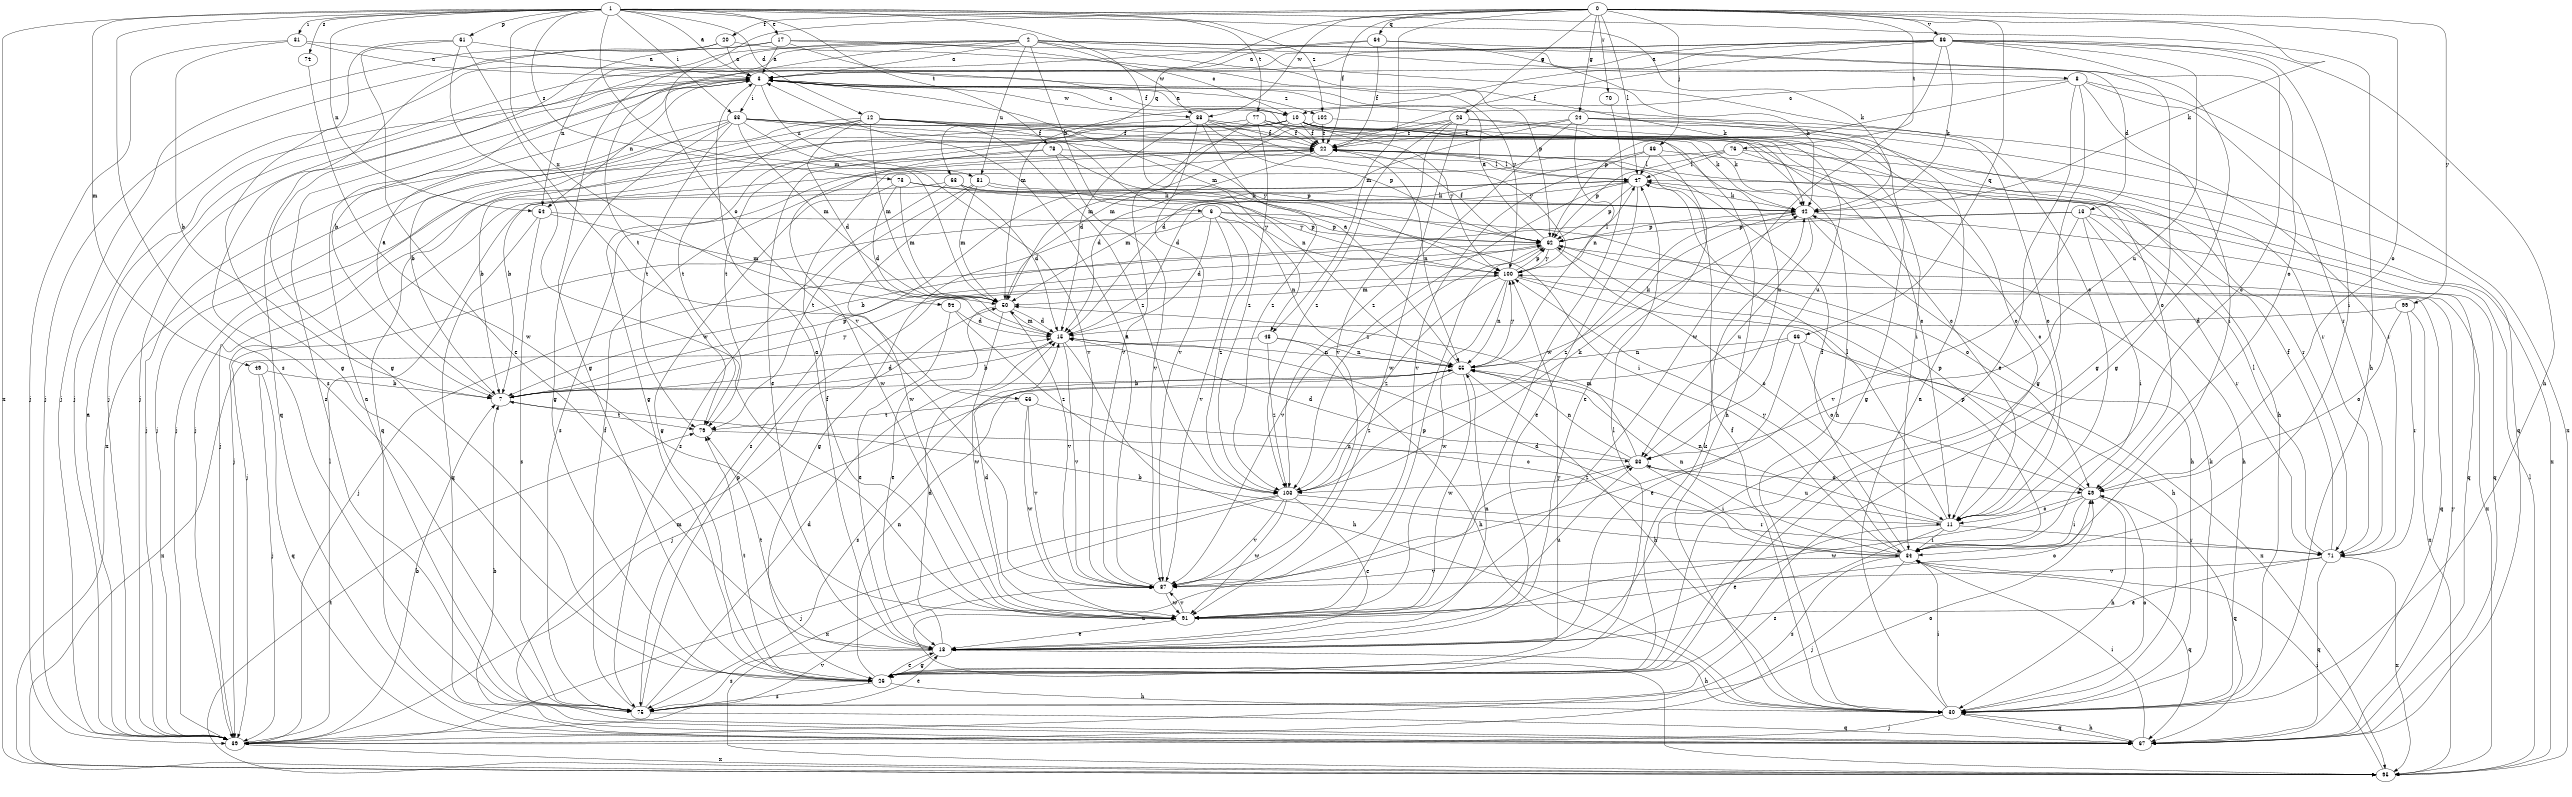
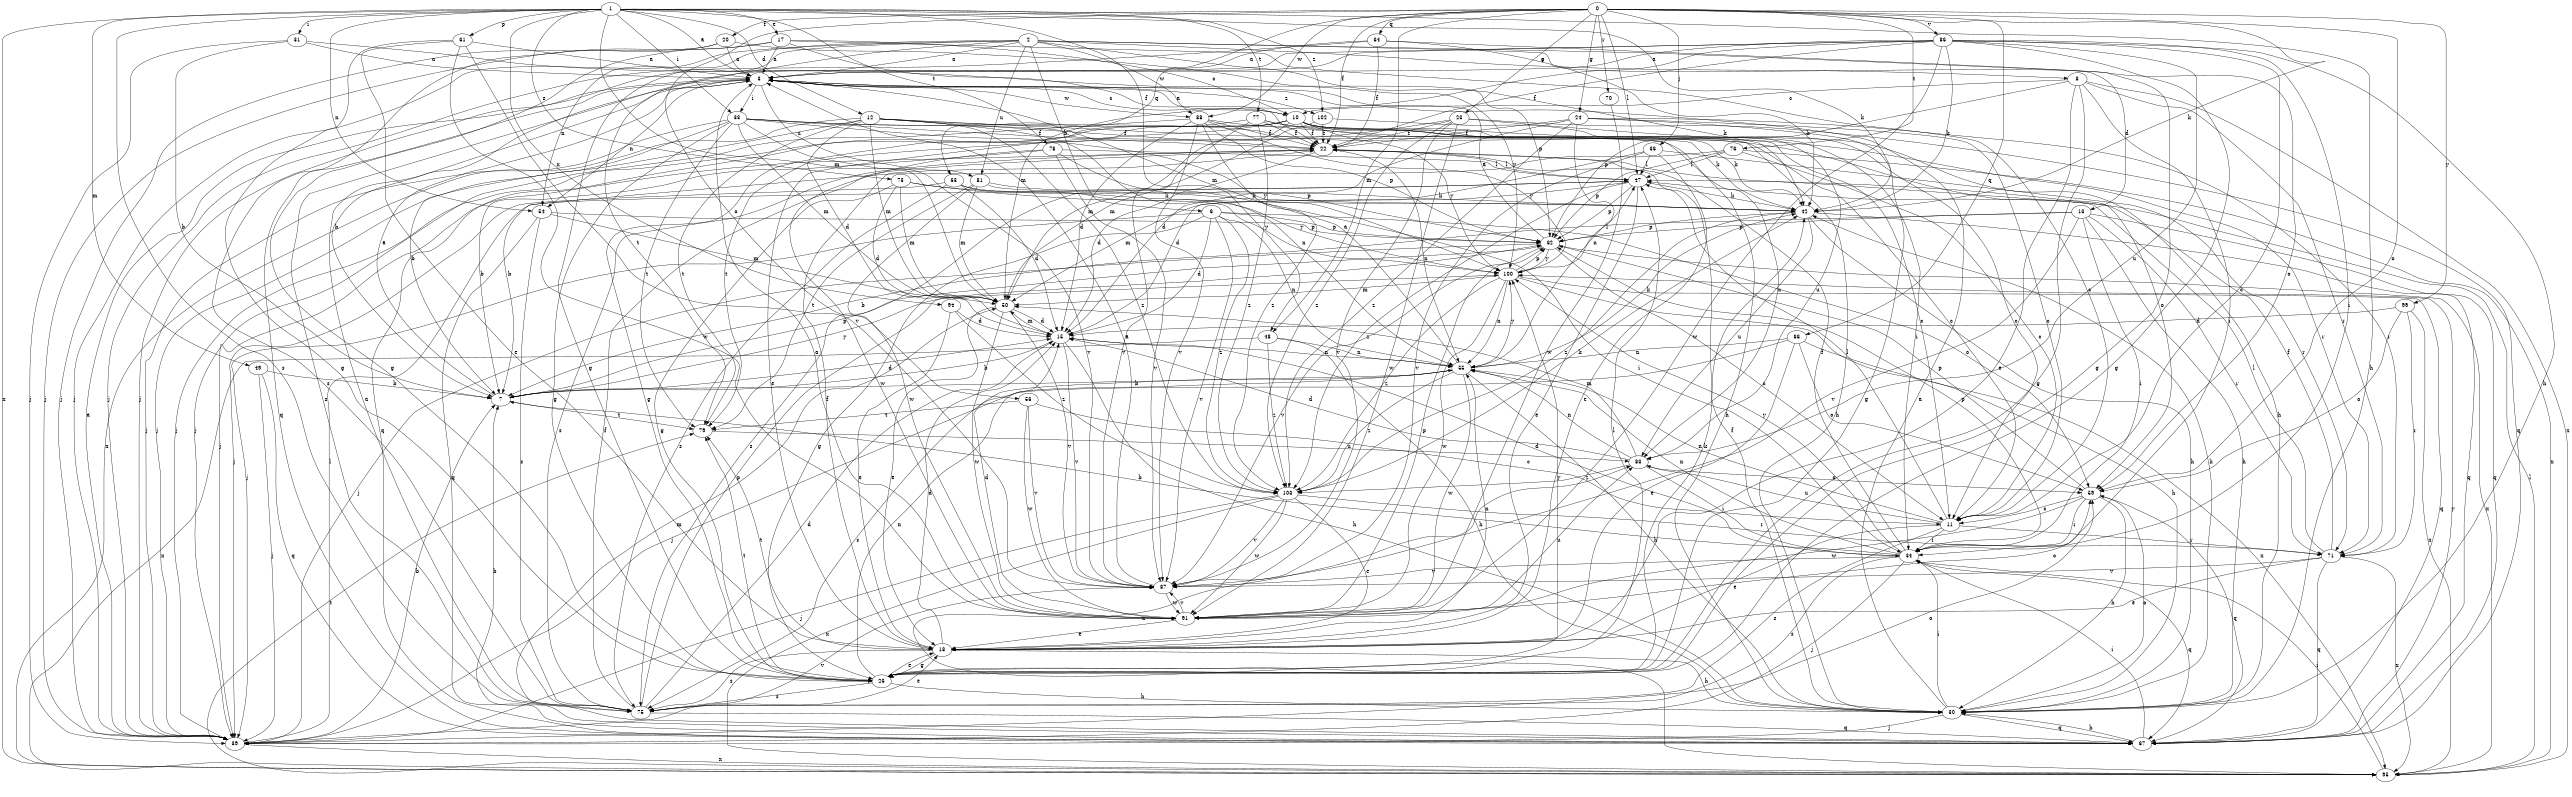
node "74": removed
edge "62" -> "22": removed, label "f"
